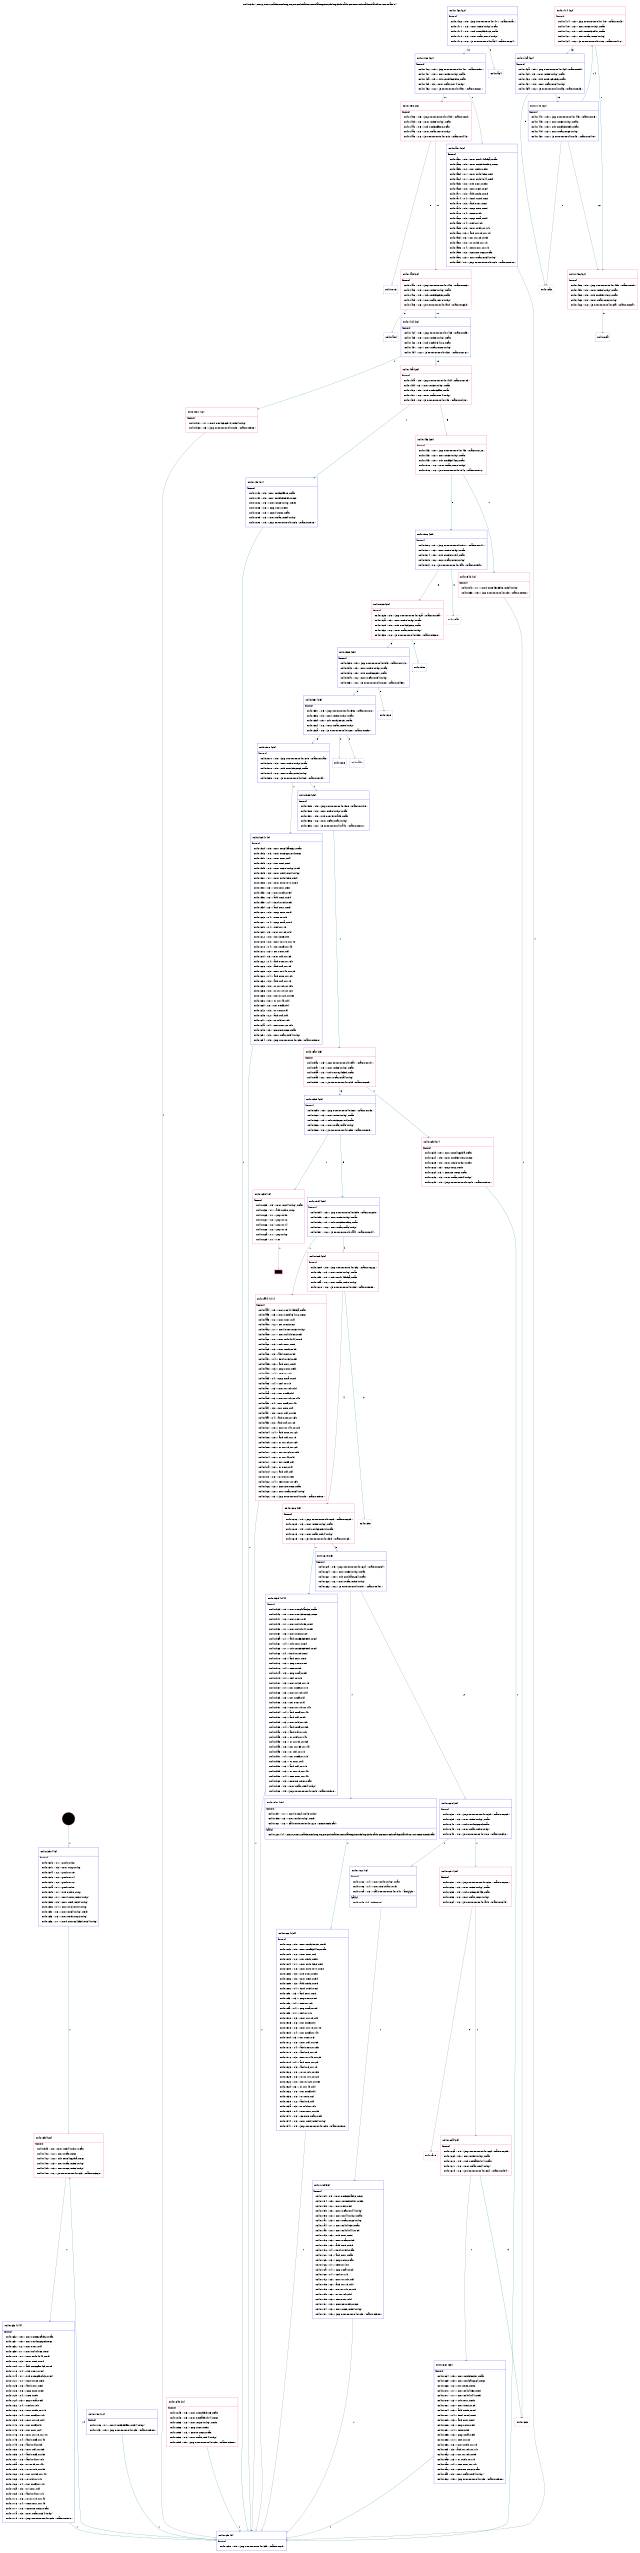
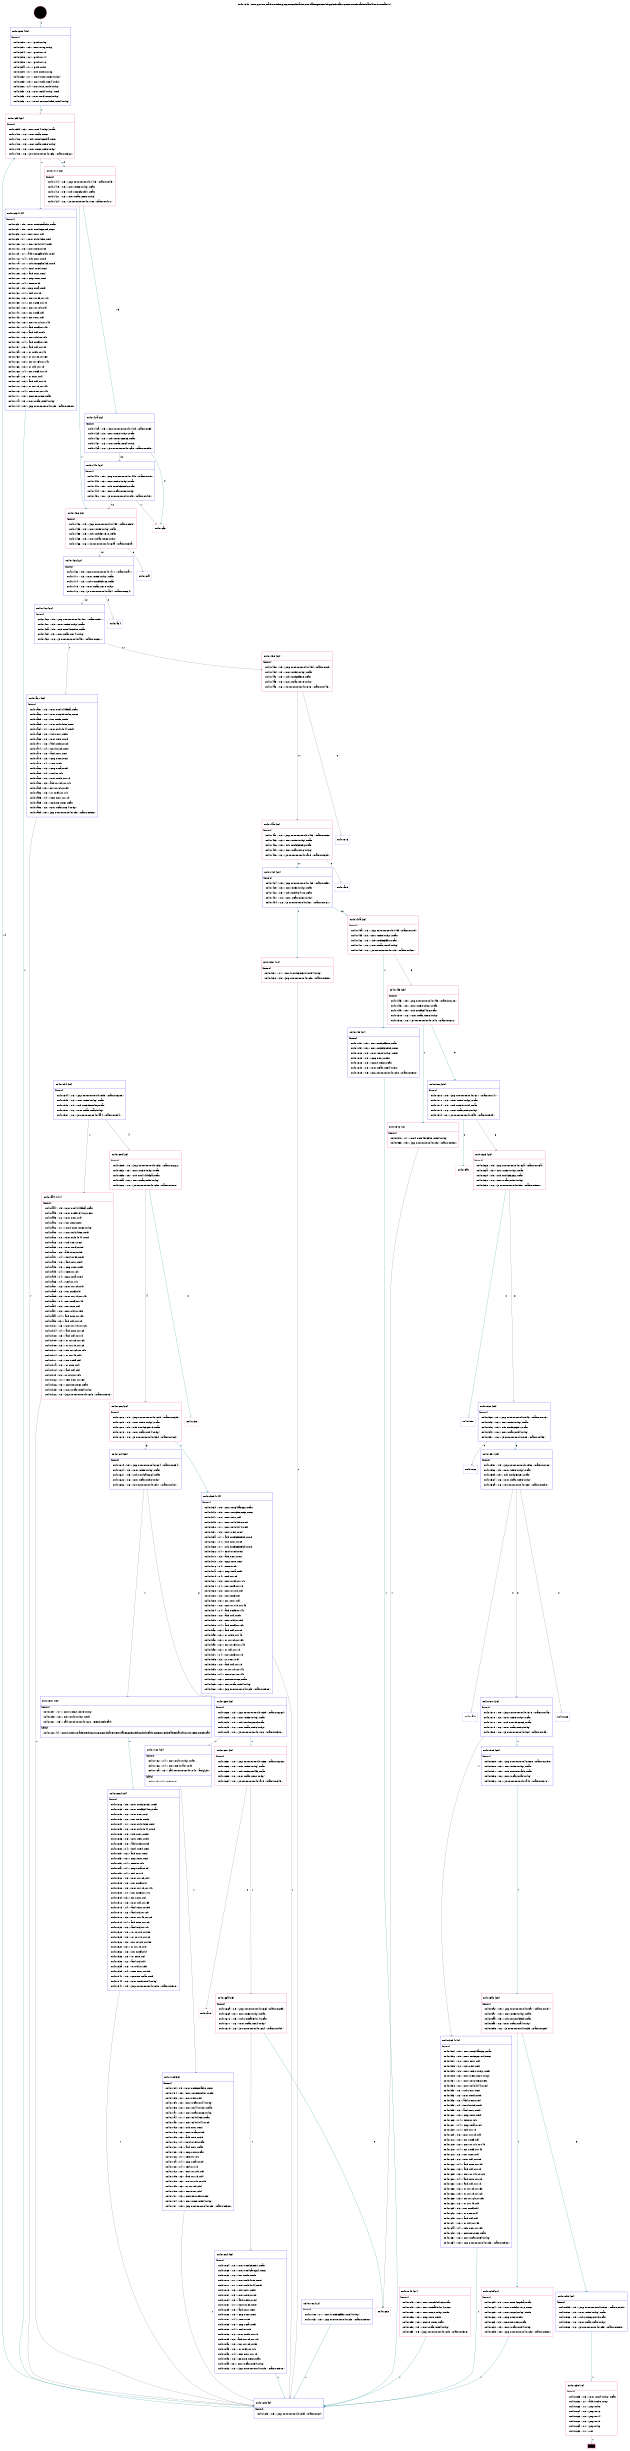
edge "0x401440 [22]" -> "0x401414 [22]": now "0x4013fd [23]" -> "0x401414 [22]"
edge "0x401456 [22]" -> "0x40146c [22]": added, label "12"
edge "0x4015bb [25]" -> "0x4015d4 [25]": removed, label "5"
